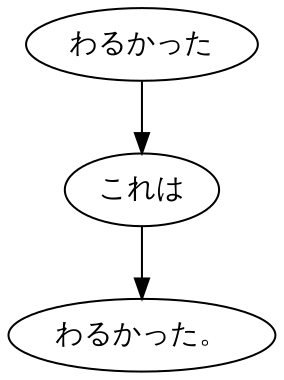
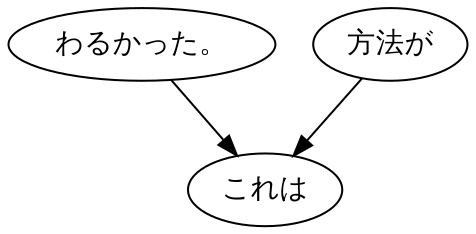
node "わるかった": label "わるかった" -> "方法が"
edge "これは" -> "わるかった。": reversed
